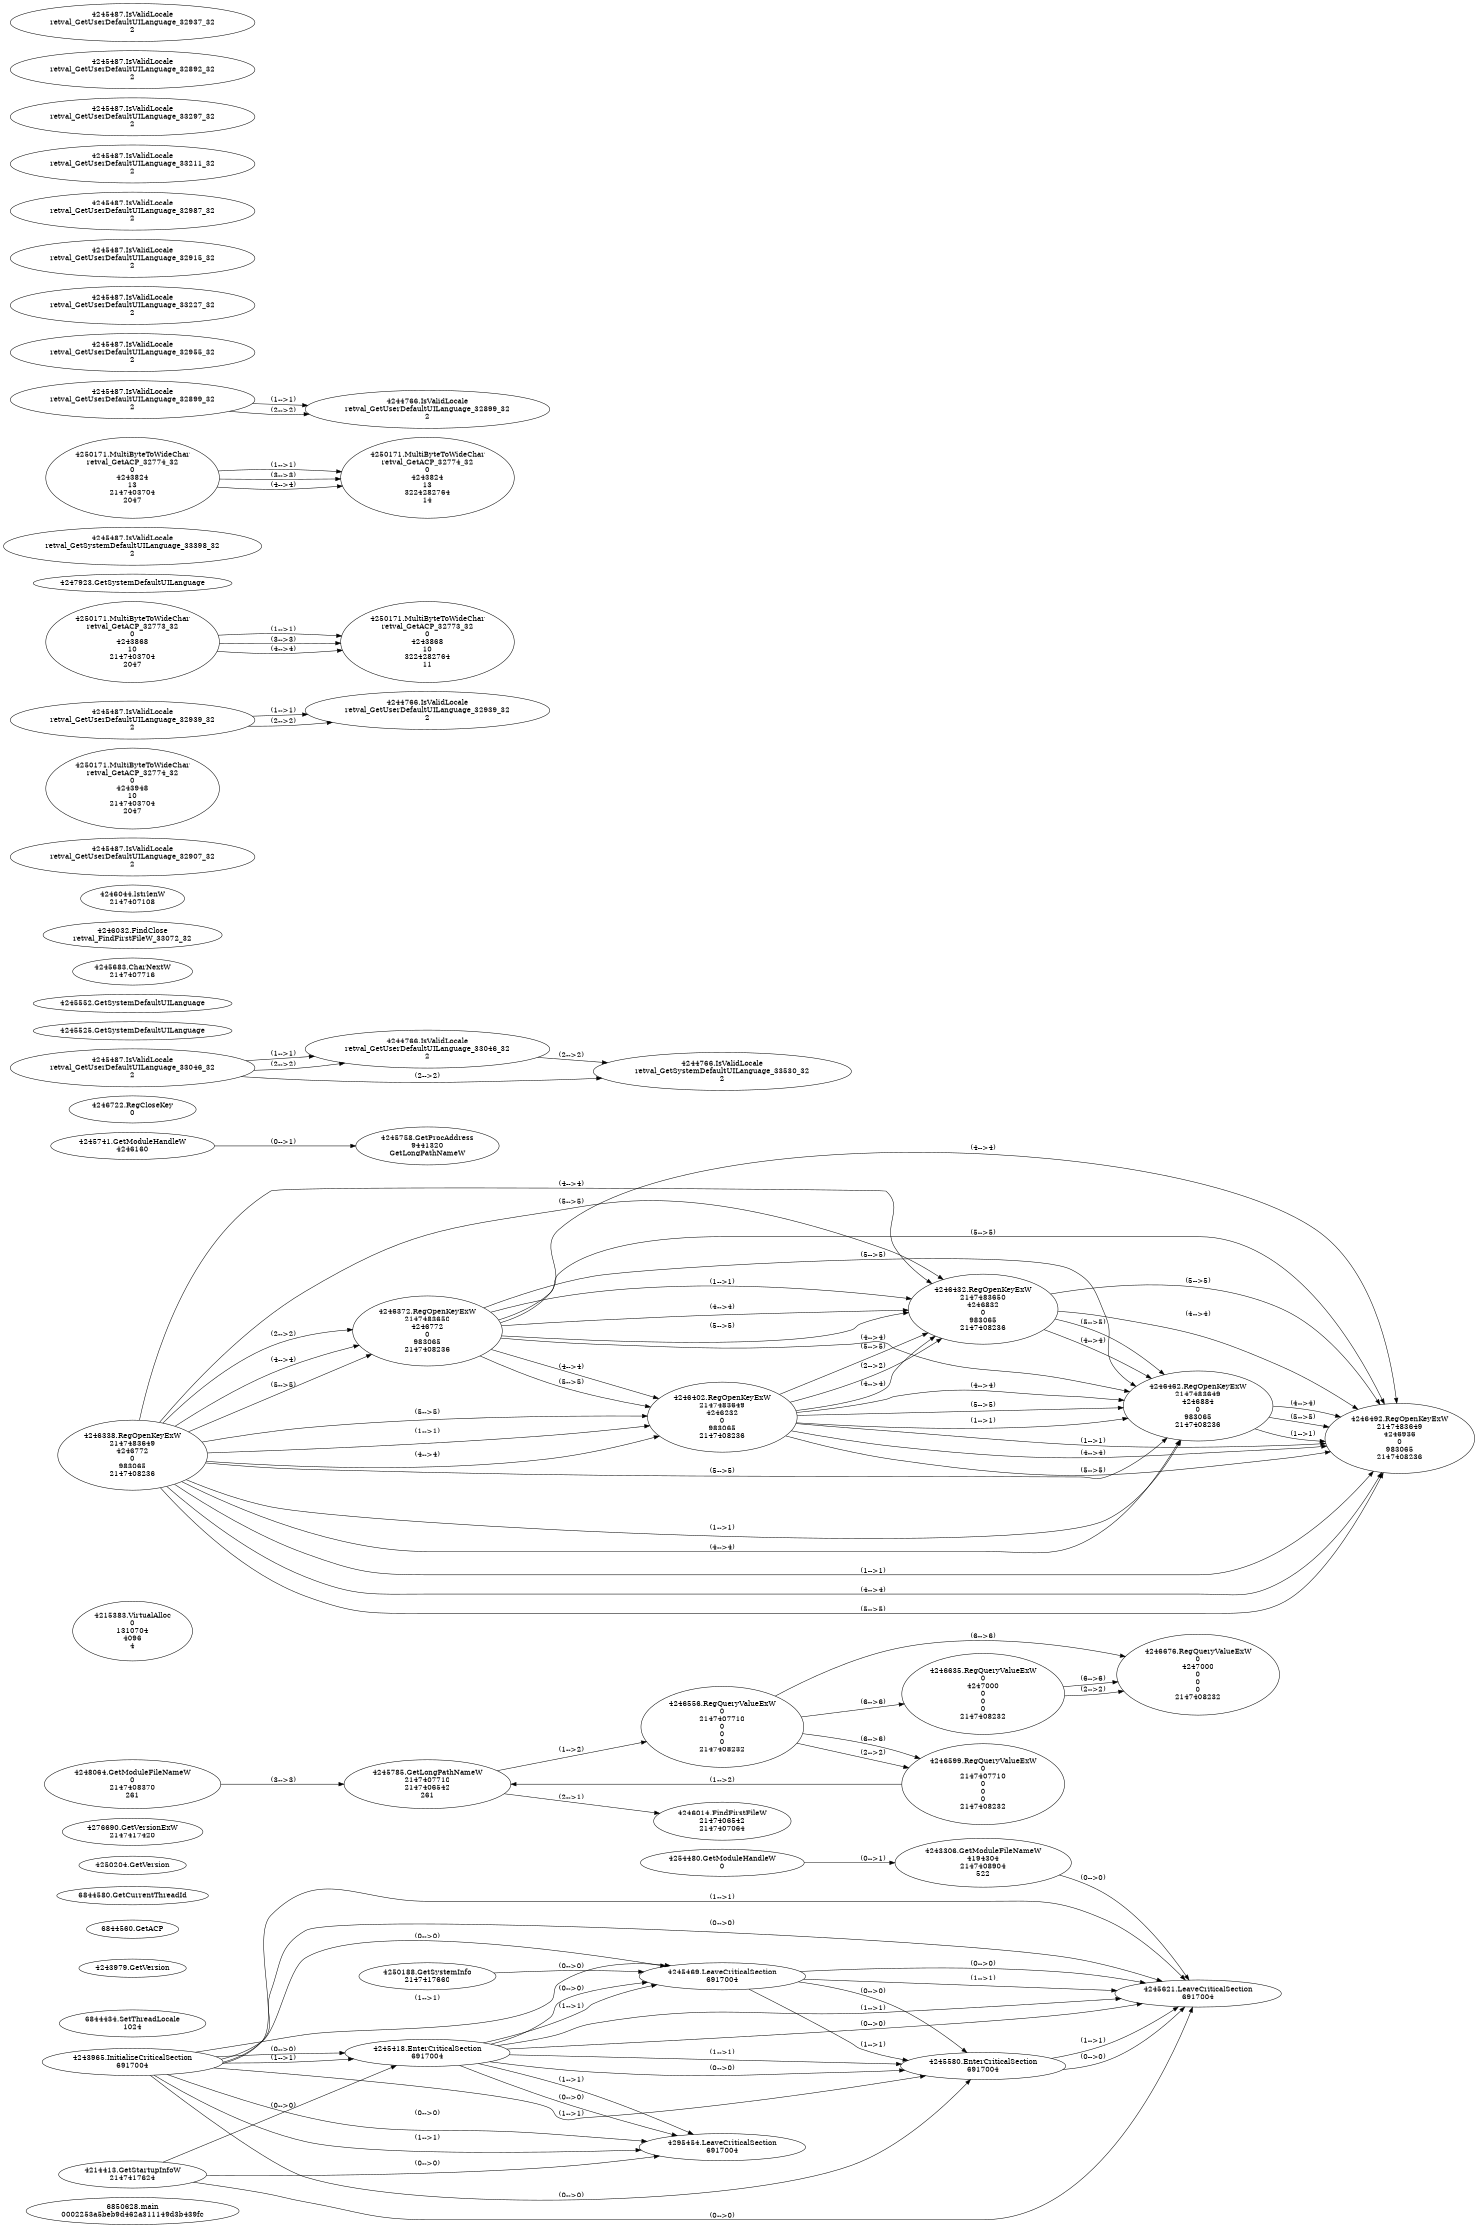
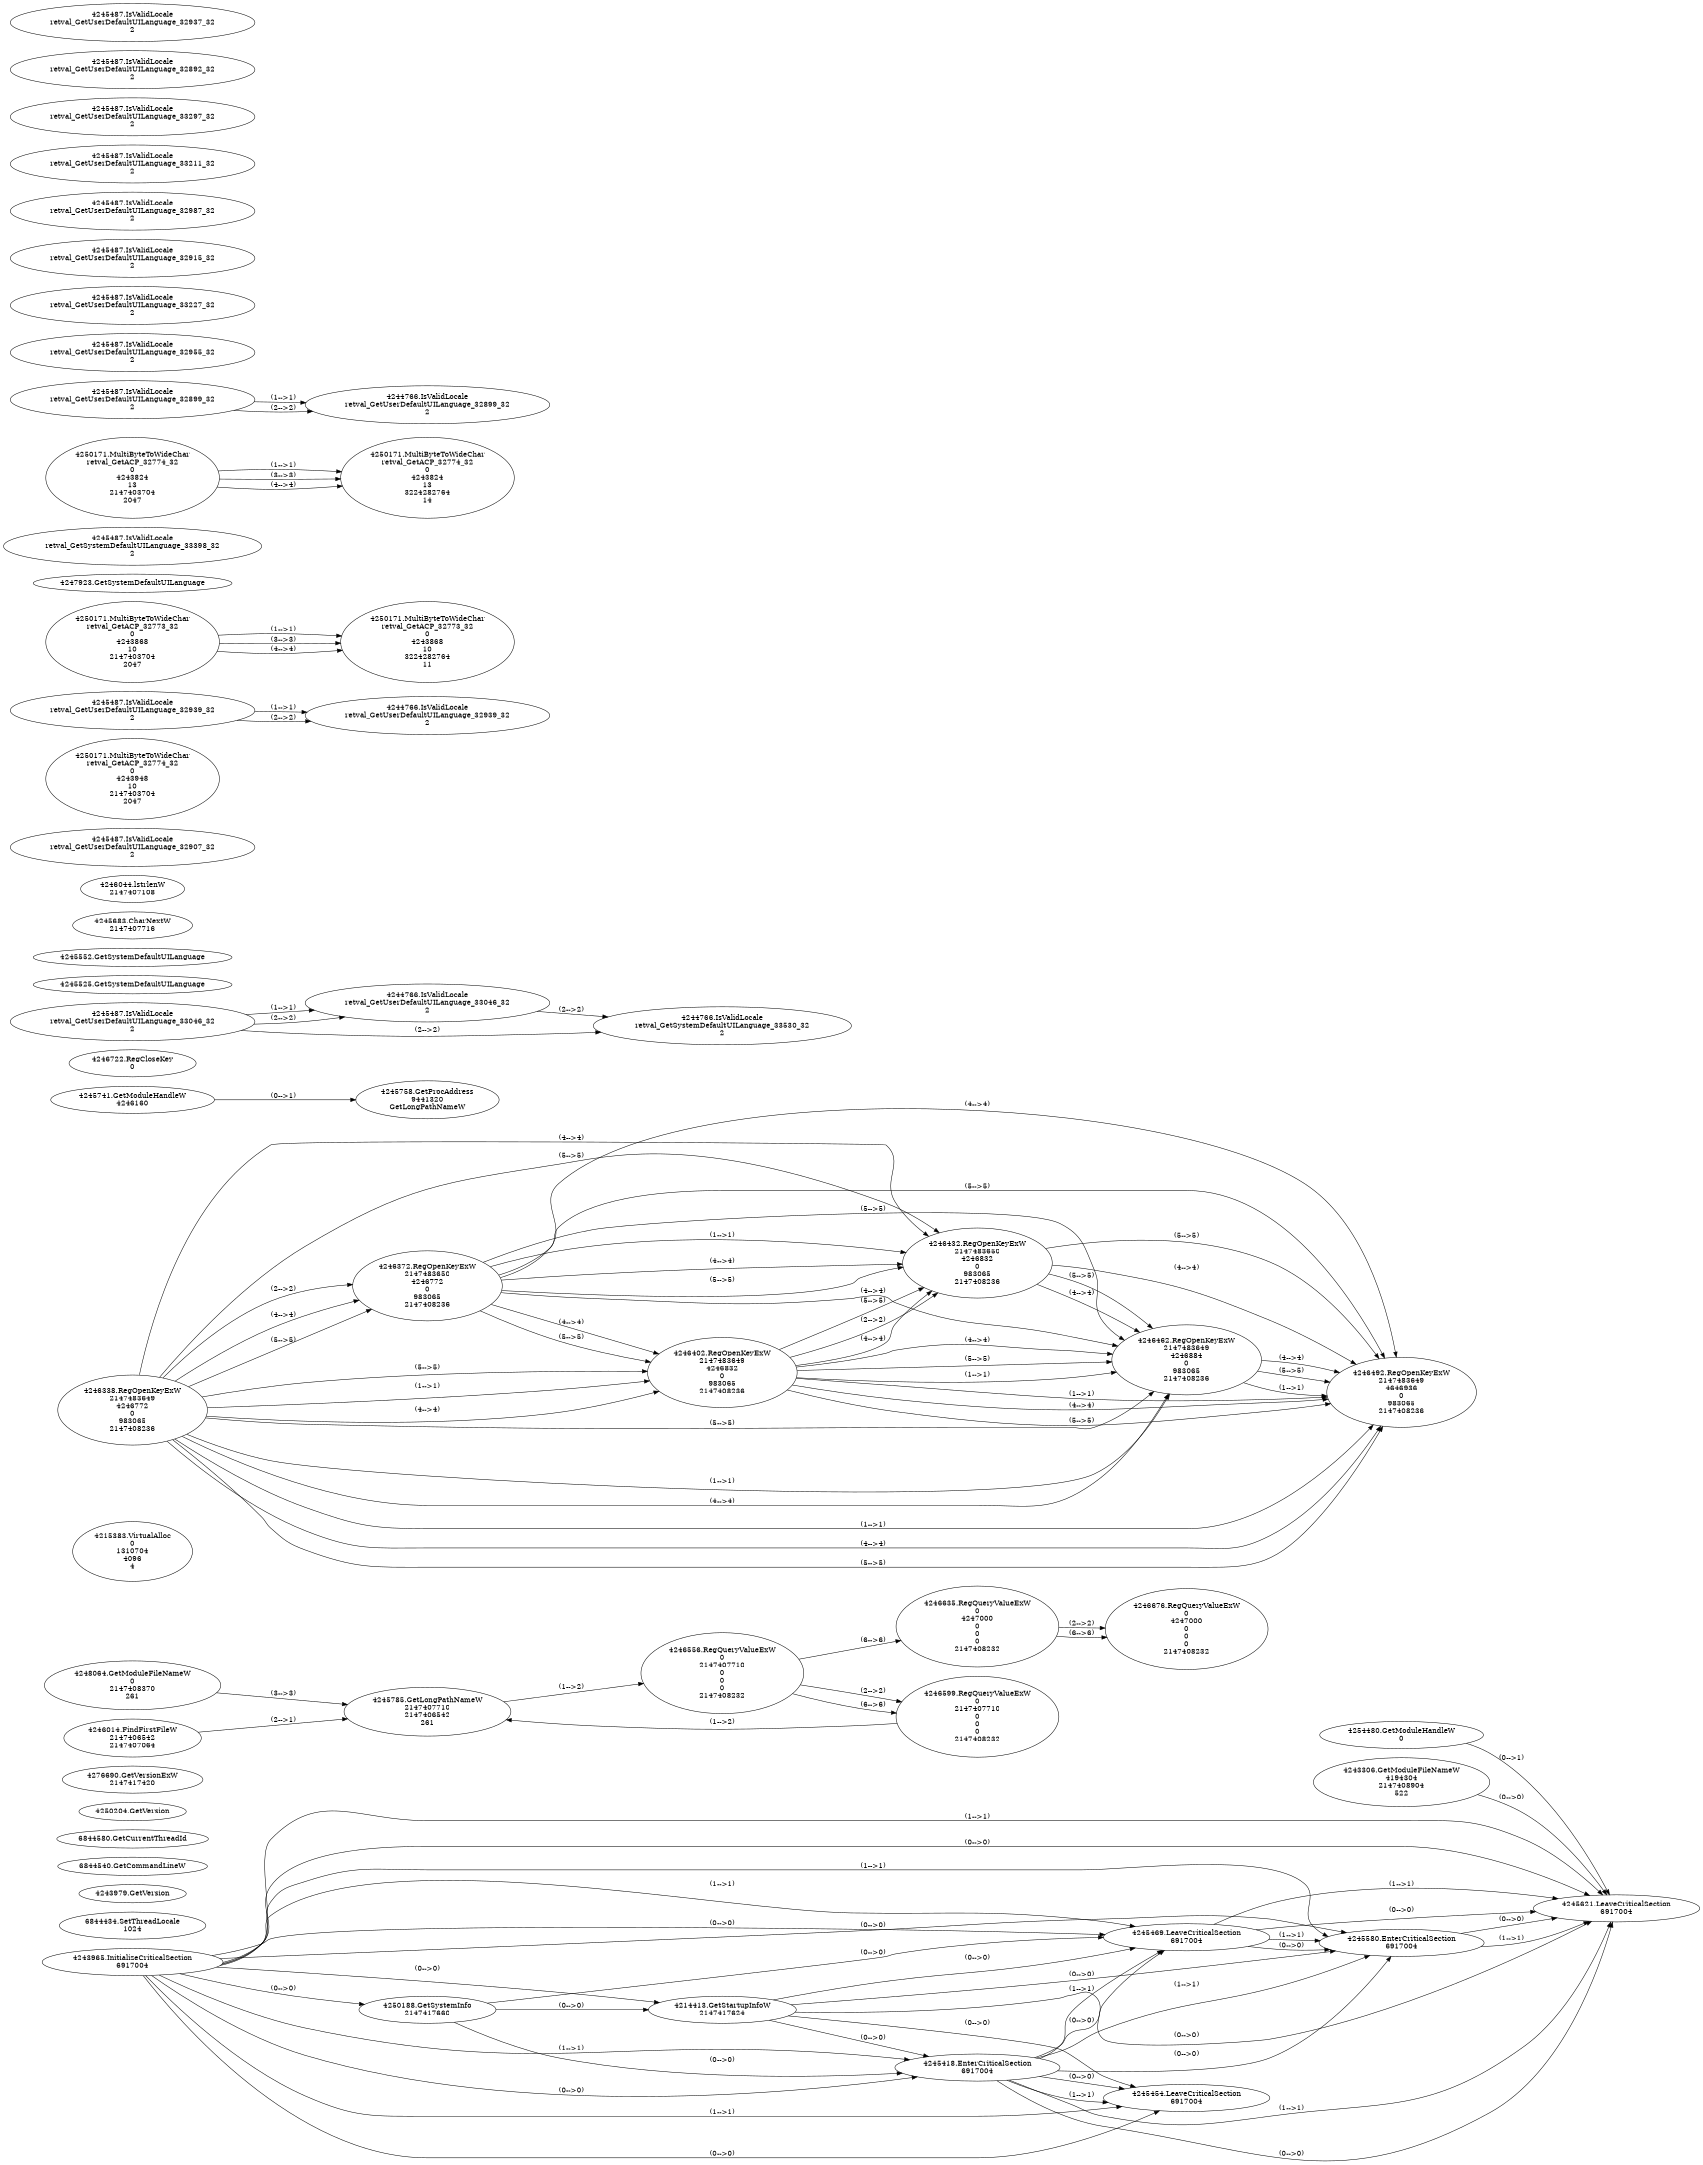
node "4246032.FindClose retval_FindFirstFileW_33072_32": removed
node "4246402.RegOpenKeyExW 2147483649 4246232 0 983065 2147408236": label "4246402.RegOpenKeyExW 2147483649 4246232 0 983065 2147408236" -> "4246402.RegOpenKeyExW 2147483649 4246832 0 983065 2147408236"
node "4246492.RegOpenKeyExW 2147483649 4246936 0 983065 2147408236": label "4246492.RegOpenKeyExW 2147483649 4246936 0 983065 2147408236" -> "4246492.RegOpenKeyExW 2147483649 4646936 0 983065 2147408236"
edge "4246556.RegQueryValueExW 0 2147407710 0 0 0 2147408232" -> "4246676.RegQueryValueExW 0 4247000 0 0 0 2147408232": removed, label "(6-->6)"
edge "4245785.GetLongPathNameW 2147407710 2147406542 261" -> "4246014.FindFirstFileW 2147406542 2147407064": reversed
edge "4254480.GetModuleHandleW 0" -> "4243306.GetModuleFileNameW 4194304 2147408904 522": now "4254480.GetModuleHandleW 0" -> "4245621.LeaveCriticalSection 6917004"
node "6844540.GetCommandLineW": added
node "6844560.GetACP": removed
edge "4214413.GetStartupInfoW 2147417624" -> "4245469.LeaveCriticalSection 6917004": added, label "(0-->0)"
edge "4243965.InitializeCriticalSection 6917004" -> "4214413.GetStartupInfoW 2147417624": added, label "(0-->0)"
edge "4214413.GetStartupInfoW 2147417624" -> "4245580.EnterCriticalSection 6917004": added, label "(0-->0)"
edge "4243965.InitializeCriticalSection 6917004" -> "4250188.GetSystemInfo 2147417660": added, label "(0-->0)"
edge "4250188.GetSystemInfo 2147417660" -> "4214413.GetStartupInfoW 2147417624": added, label "(0-->0)"
edge "4250188.GetSystemInfo 2147417660" -> "4245418.EnterCriticalSection 6917004": added, label "(0-->0)"
node "4295454.LeaveCriticalSection 6917004": label "4295454.LeaveCriticalSection 6917004" -> "4245454.LeaveCriticalSection 6917004"
node "6850628.main 0002253a5beb9d462a311149d3b439fc": removed
